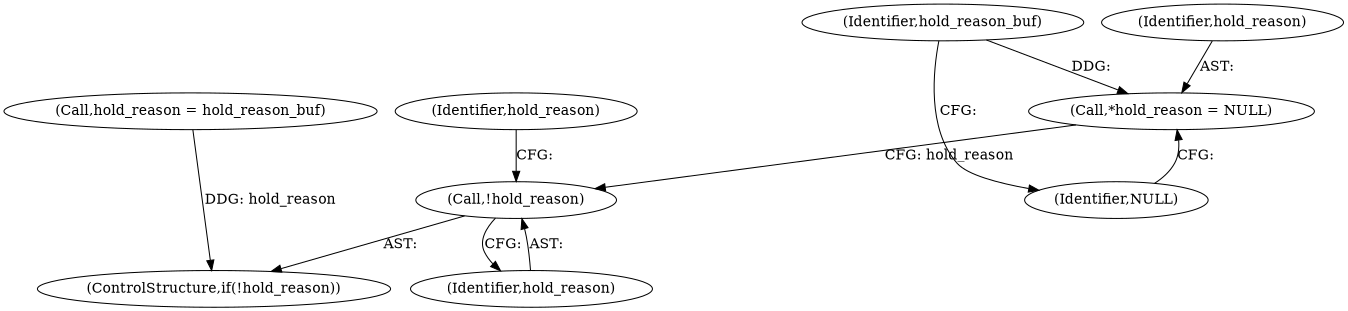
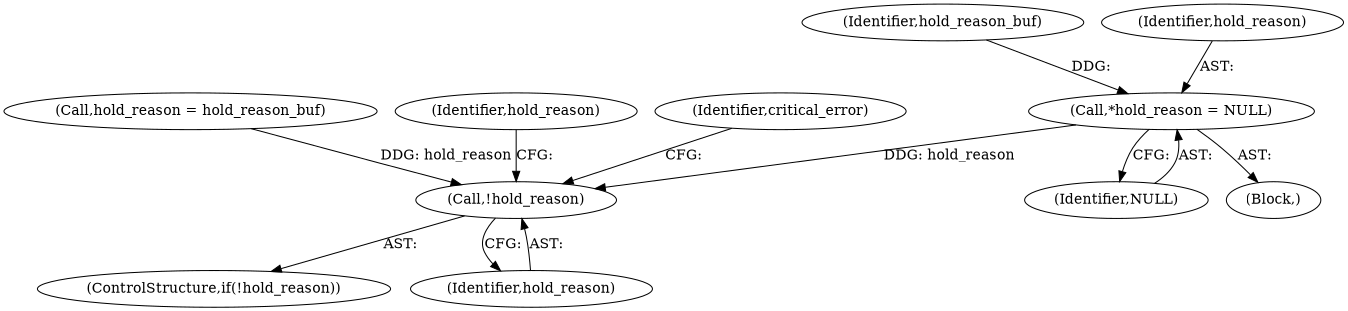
node "(Identifier,critical_error)": added
edge "(Identifier,hold_reason_buf)" -> "(Identifier,NULL)": now "(Call,*hold_reason = NULL)" -> "(Identifier,NULL)"
edge "(Call,*hold_reason = NULL)" -> "(Call,!hold_reason)": label "CFG: hold_reason" -> "DDG: hold_reason"
edge "(Identifier,NULL)" -> "(Call,*hold_reason = NULL)": label "CFG: " -> "AST: "
edge "(Call,hold_reason = hold_reason_buf)" -> "(ControlStructure,if(!hold_reason))": now "(Call,hold_reason = hold_reason_buf)" -> "(Call,!hold_reason)"
node "(Block,)": added
